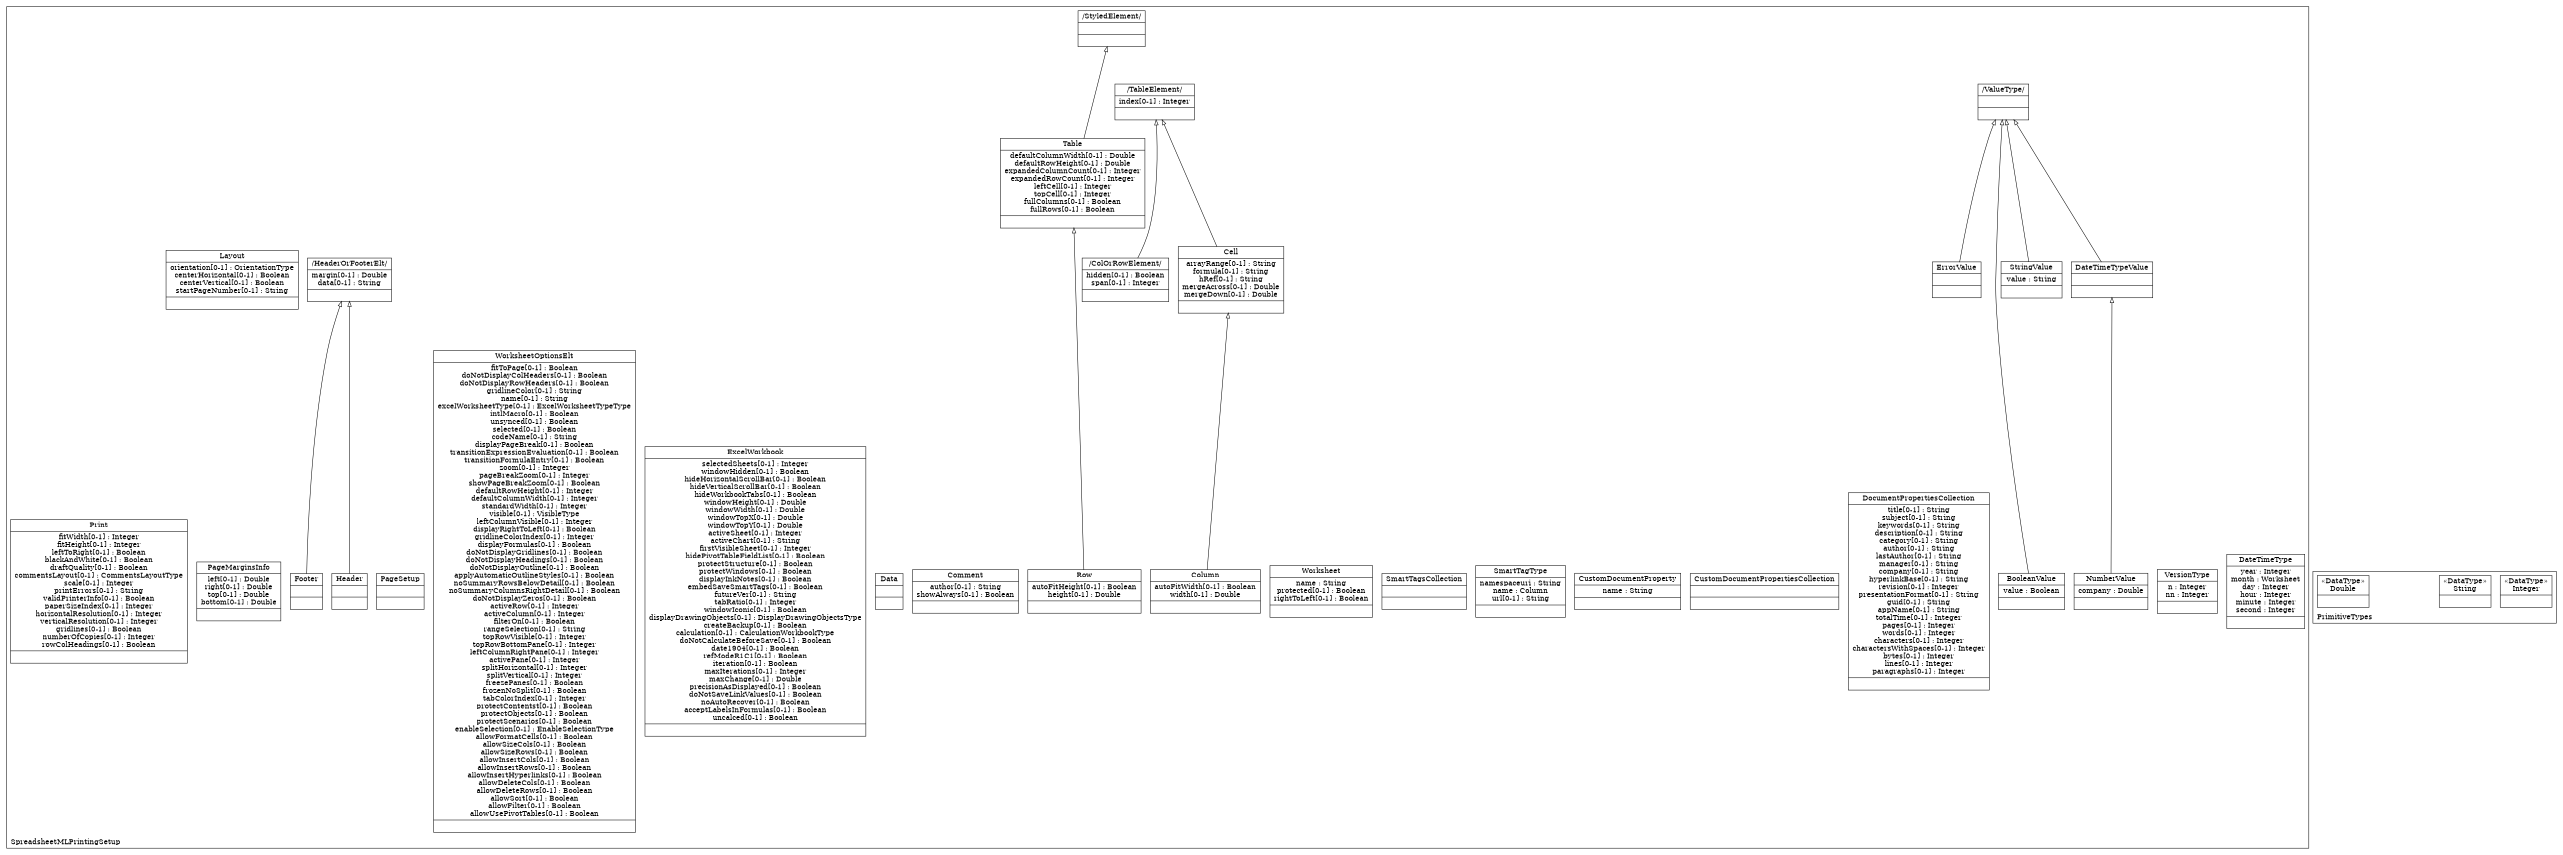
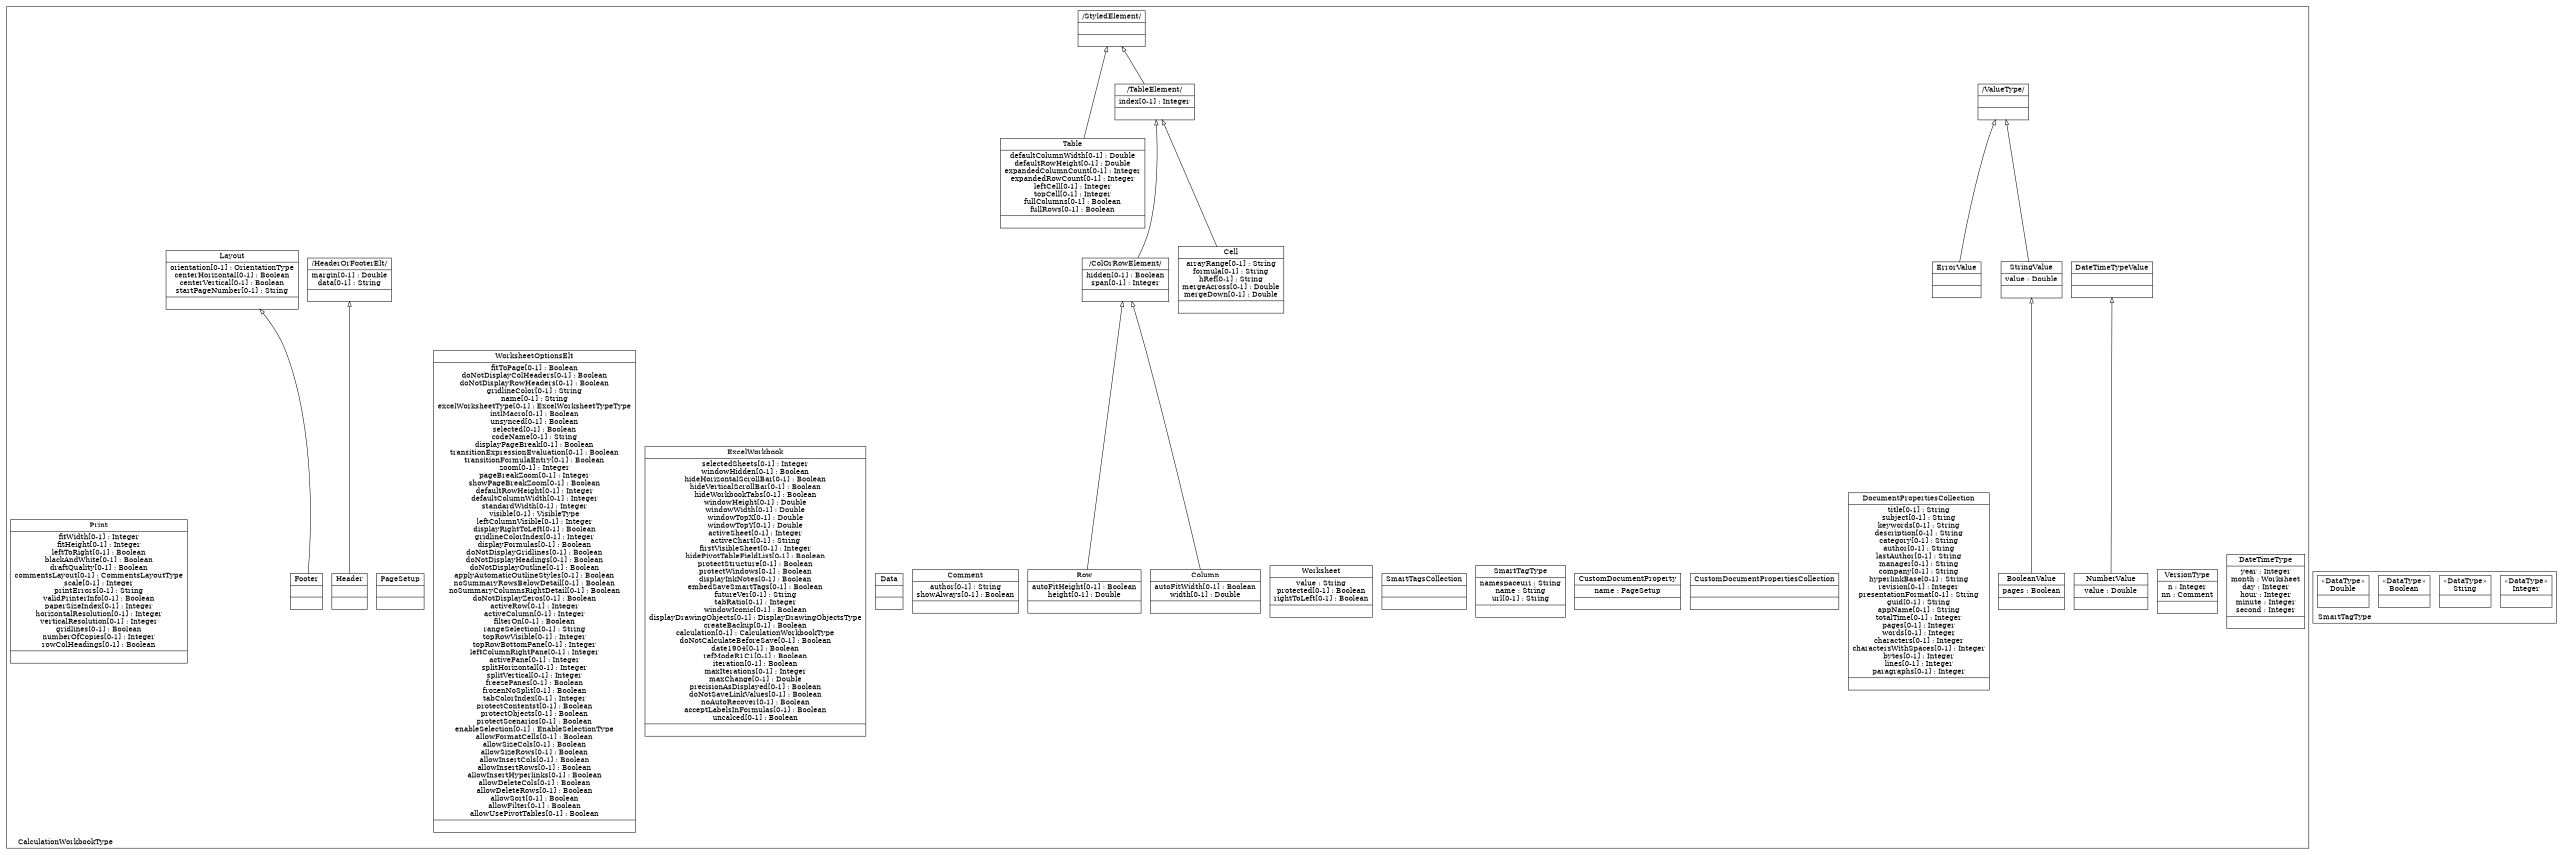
edge "/TableElement/" -> "/StyledElement/": added
edge "DateTimeTypeValue" -> "/ValueType/": removed
node "StringValue": text "value : String" -> "value : Double"
edge "BooleanValue" -> "/ValueType/": now "BooleanValue" -> "StringValue"
edge "Row" -> "Table": now "Row" -> "/ColOrRowElement/"
edge "Footer" -> "/HeaderOrFooterElt/": now "Footer" -> "Layout"
edge "Column" -> "Cell": now "Column" -> "/ColOrRowElement/"
node "Worksheet": text "name : String" -> "value : String"
node "PageMarginsInfo": removed
node "SmartTagType": text "name : Column" -> "name : String"
node "CustomDocumentProperty": text "name : String" -> "name : PageSetup"
node "BooleanValue": text "value : Boolean" -> "pages : Boolean"
node "NumberValue": text "company : Double" -> "value : Double"
node "Boolean": added
node "VersionType": text "nn : Integer" -> "nn : Comment"
cluster "PrimitiveTypes": label "PrimitiveTypes" -> "SmartTagType"
cluster "SpreadsheetMLPrintingSetup": label "SpreadsheetMLPrintingSetup" -> "CalculationWorkbookType"
